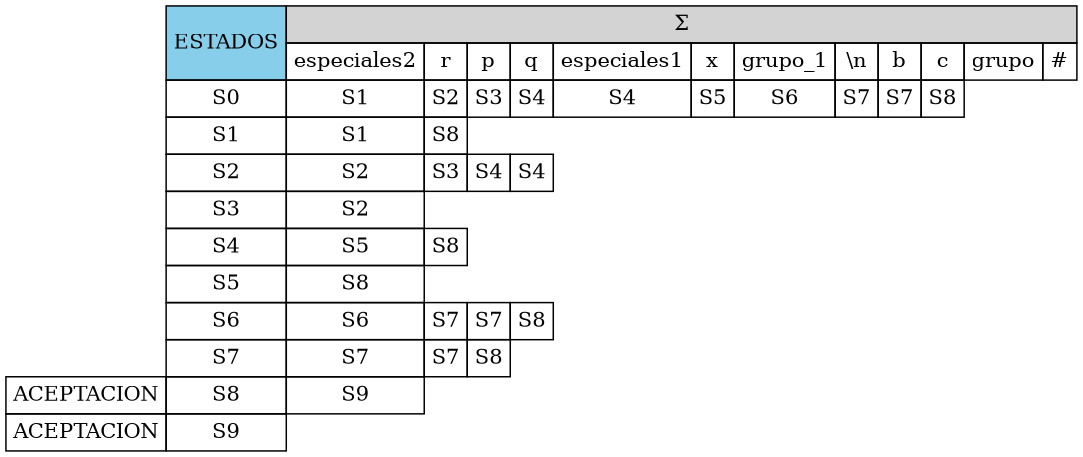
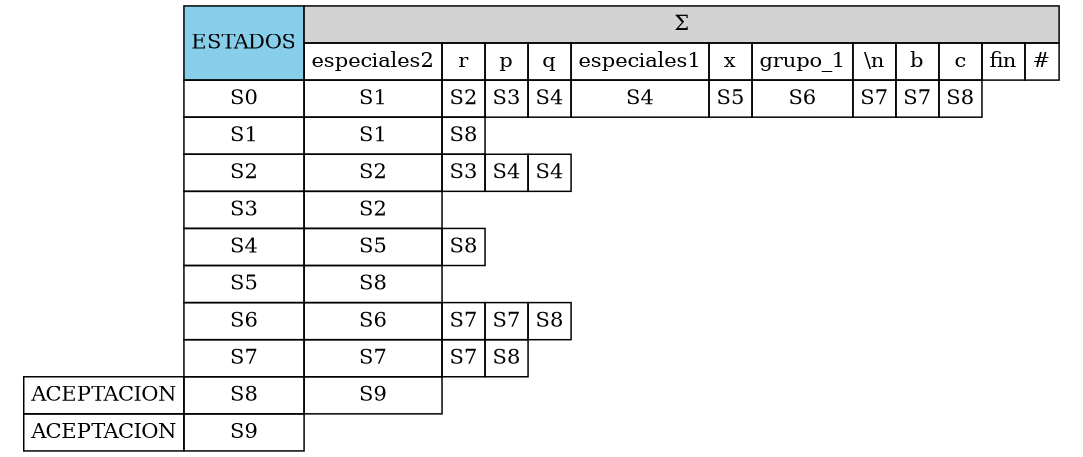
node "ESTADOS": text "grupo" -> "fin"
